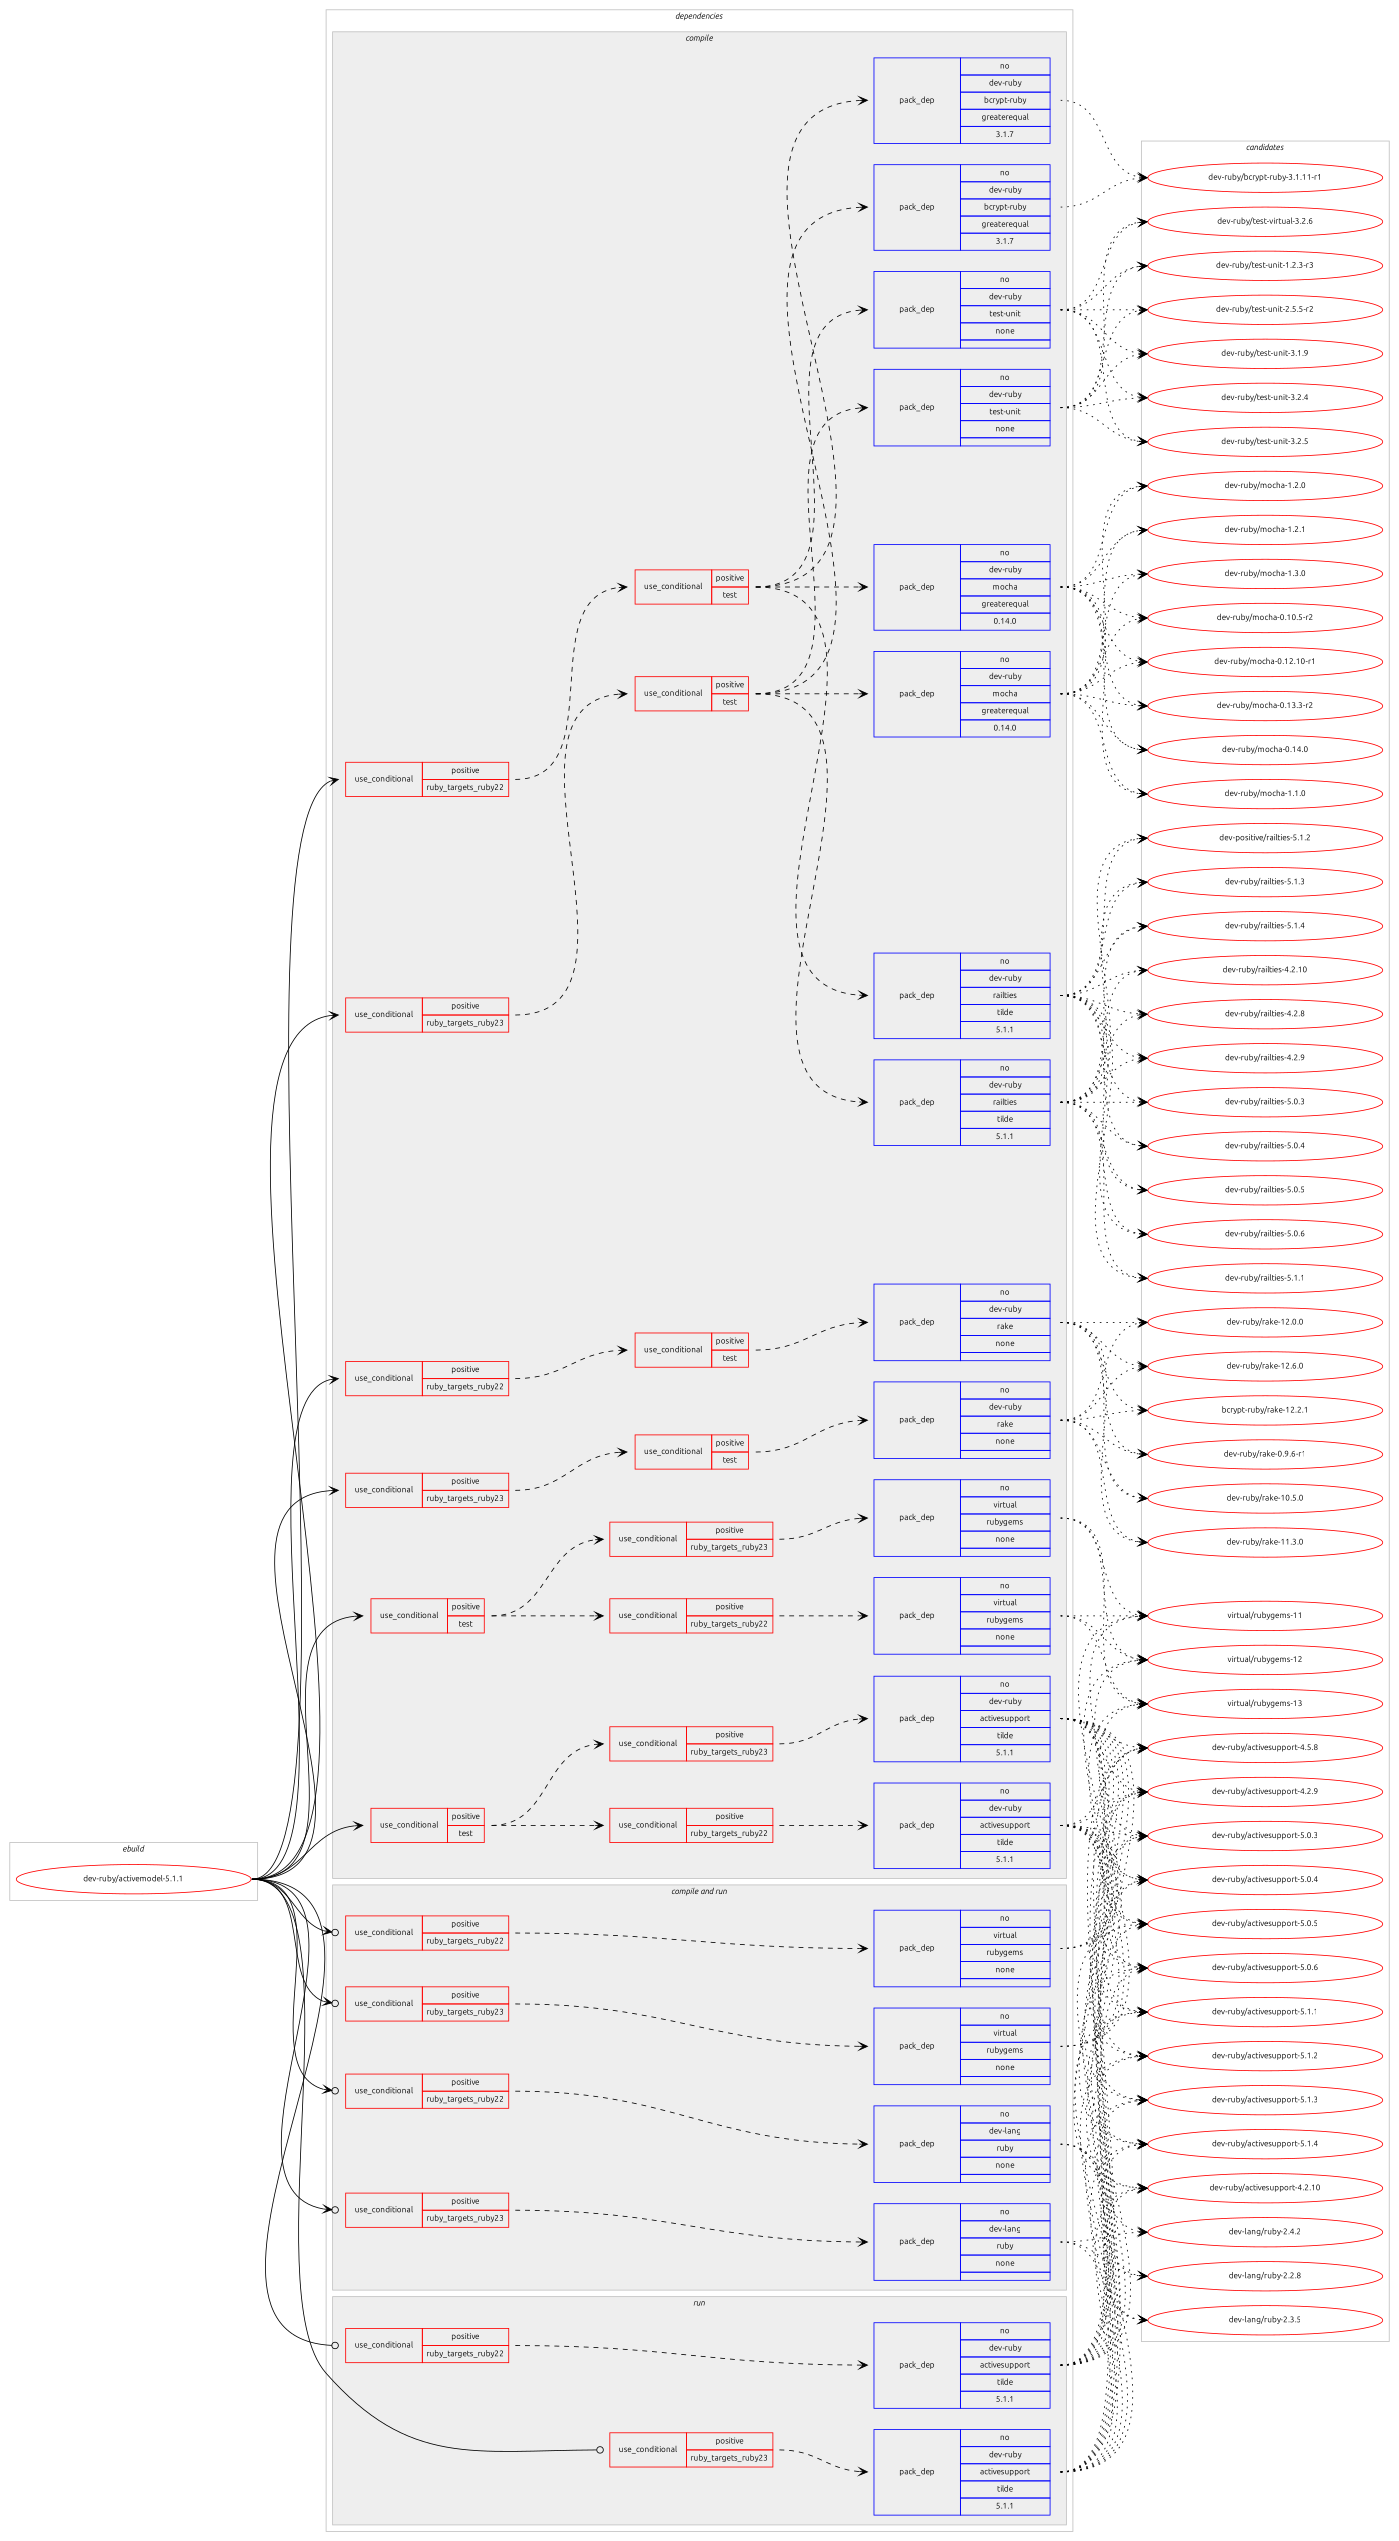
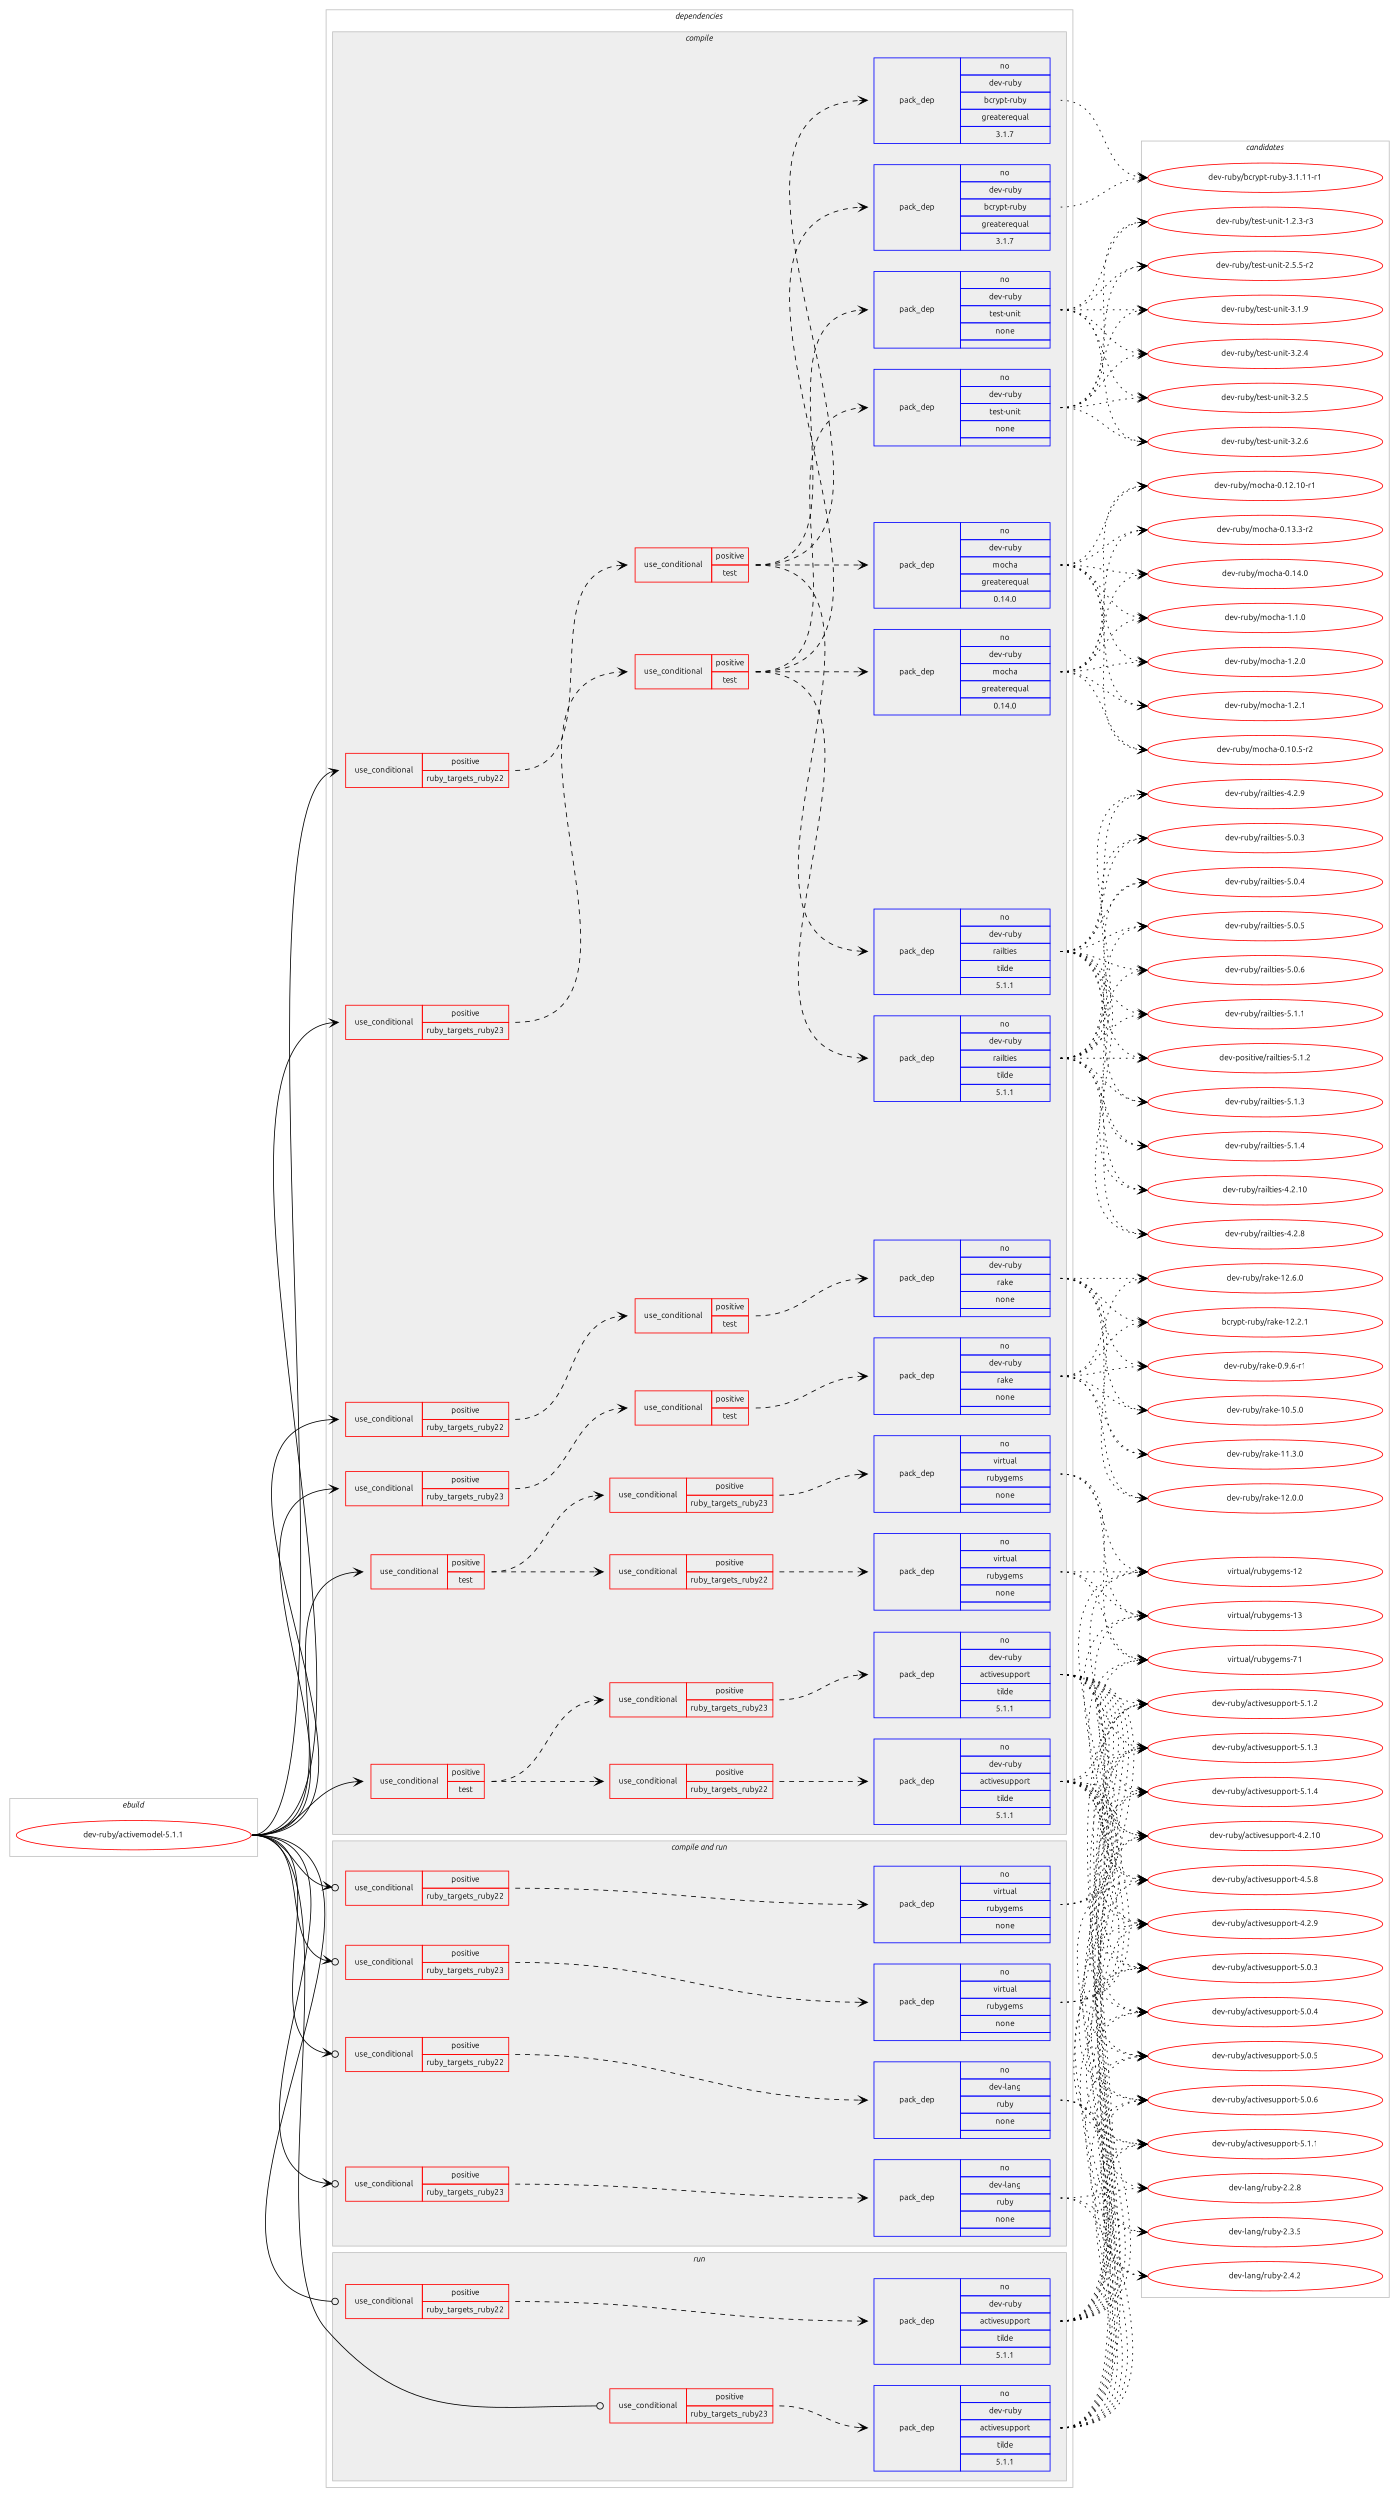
node "dev-ruby/test-virtual-3.2.6": label "dev-ruby/test-virtual-3.2.6" -> "dev-ruby/test-unit-3.2.6"
node "dev-ruby/mocha-1.3.0": removed
node "virtual/rubygems-11": label "virtual/rubygems-11" -> "virtual/rubygems-71"
